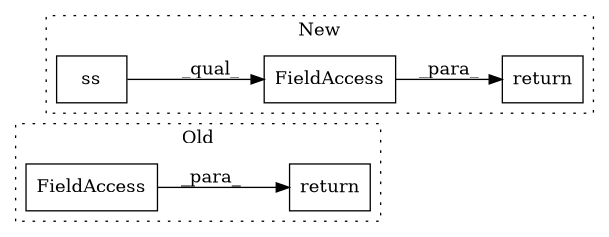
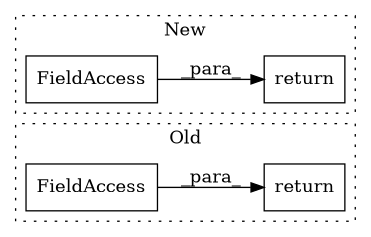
node "ss": removed
